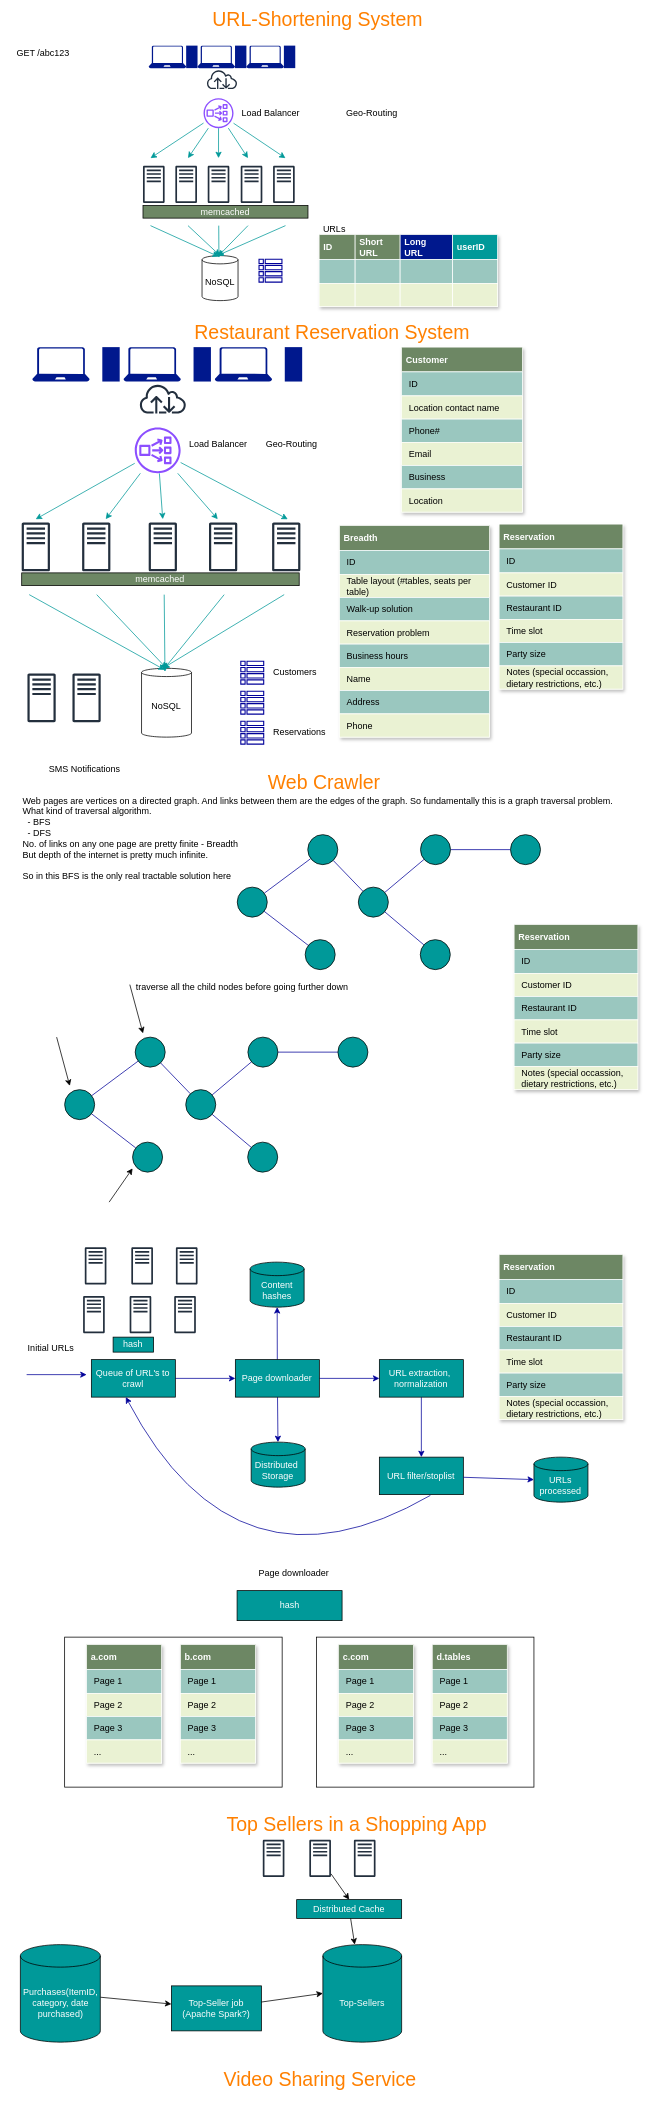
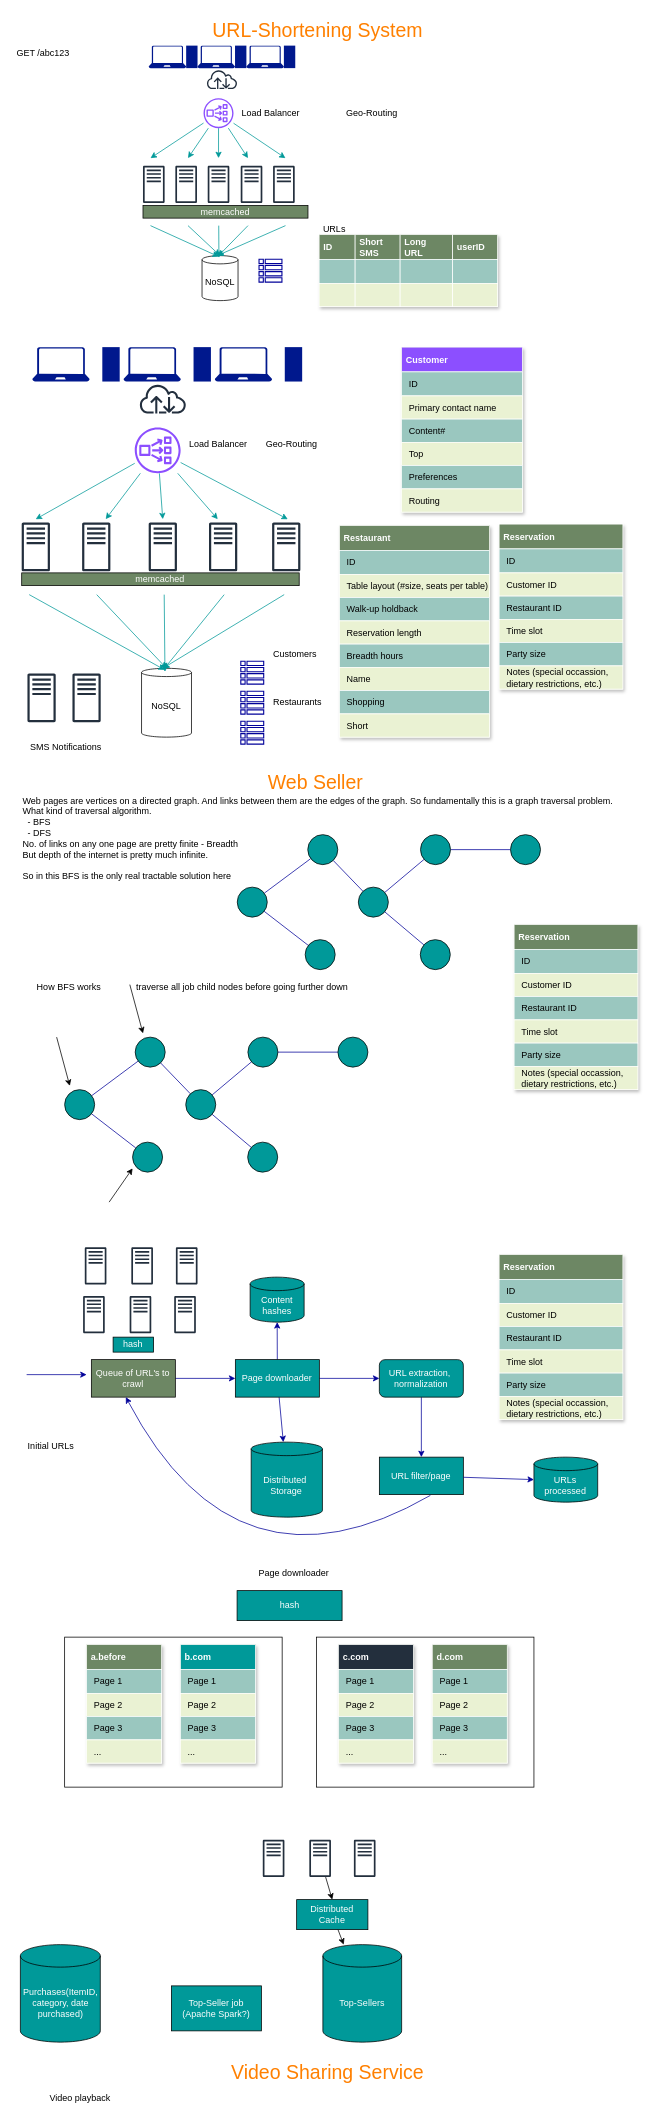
node "URL-Shortening System": moved (323, 19) -> (323, 30)
node "Short URL": label "Short URL" -> "Short SMS"
node "Long URL": fillcolor #00188d -> #6d8764
node "userID": fillcolor #009999 -> #6d8764
node "Restaurant Reservation System": removed
node "Customer": fillcolor #6d8764 -> #8c4fff
node "Location contact name": label "Location contact name" -> "Primary contact name"
node "Phone#": label "Phone#" -> "Content#"
node "Email": label "Email" -> "Top"
node "Business": label "Business" -> "Preferences"
node "Location": label "Location" -> "Routing"
node "Breadth": label "Breadth" -> "Restaurant"
node "Table layout (#tables, seats per table)": label "Table layout (#tables, seats per table)" -> "Table layout (#size, seats per table)"
node "Walk-up solution": label "Walk-up solution" -> "Walk-up holdback"
node "Reservation problem": label "Reservation problem" -> "Reservation length"
node "Business hours": label "Business hours" -> "Breadth hours"
node "Customers": moved (302, 672) -> (302, 654)
node "Restaurants": added
node "Address": label "Address" -> "Shopping"
node "Phone": label "Phone" -> "Short"
node "Reservations": removed
node "SMS Notifications": moved (84, 769) -> (65, 747)
node "Web Crawler": label "Web Crawler" -> "Web Seller"
node "How BFS works": added
node "traverse all the child nodes before going further down": label "traverse all the child nodes before going further down" -> "traverse all job child nodes before going further down"
node "Content hashes": moved (277, 1284) -> (277, 1299)
node "Initial URLs": moved (50, 1348) -> (50, 1446)
node "Queue of URL's to crawl": fillcolor #009999 -> #6d8764
node "URL extraction, normalization": shape rectangle -> rounded rectangle
node "Distributed Storage": size 54x45 -> 71x75
node "URL filter/stoplist": label "URL filter/stoplist" -> "URL filter/page"
node "URLs processed": size 54x45 -> 64x45
node "a.com": label "a.com" -> "a.before"
node "b.com": fillcolor #6d8764 -> #009999
node "c.com": fillcolor #6d8764 -> #232f3d
node "d.tables": label "d.tables" -> "d.com"
node "Top Sellers in a Shopping App": removed
node "Distributed Cache": size 105x19 -> 71x30
edge "Top-Seller job (Apache Spark?)" -> "Top-Sellers": removed
edge "Purchases(ItemID, category, date purchased)" -> "Top-Seller job (Apache Spark?)": removed
node "Video Sharing Service": moved (327, 2079) -> (335, 2072)
node "Video playback": added
